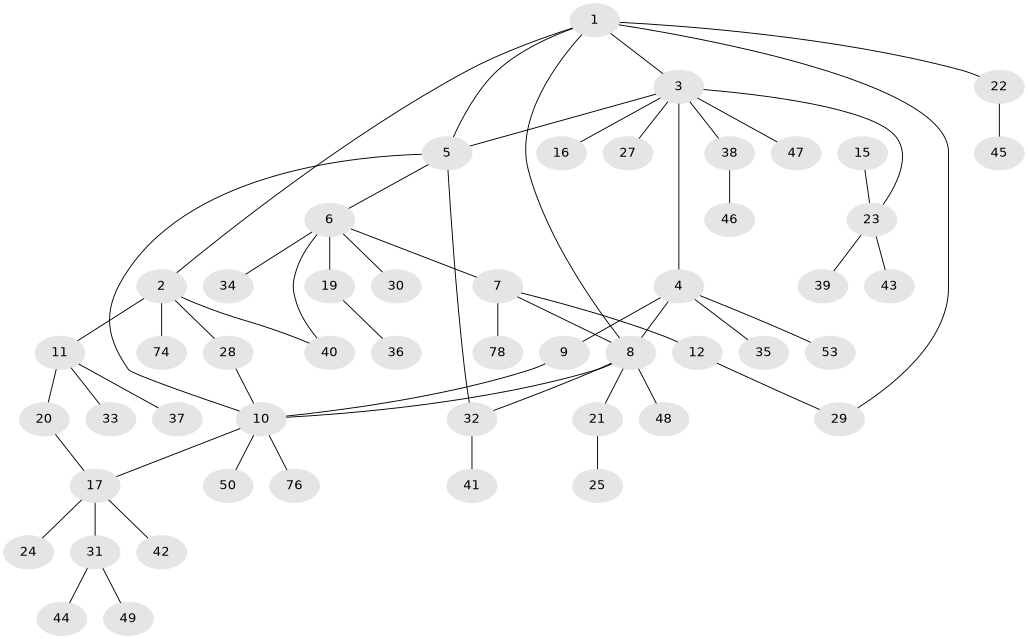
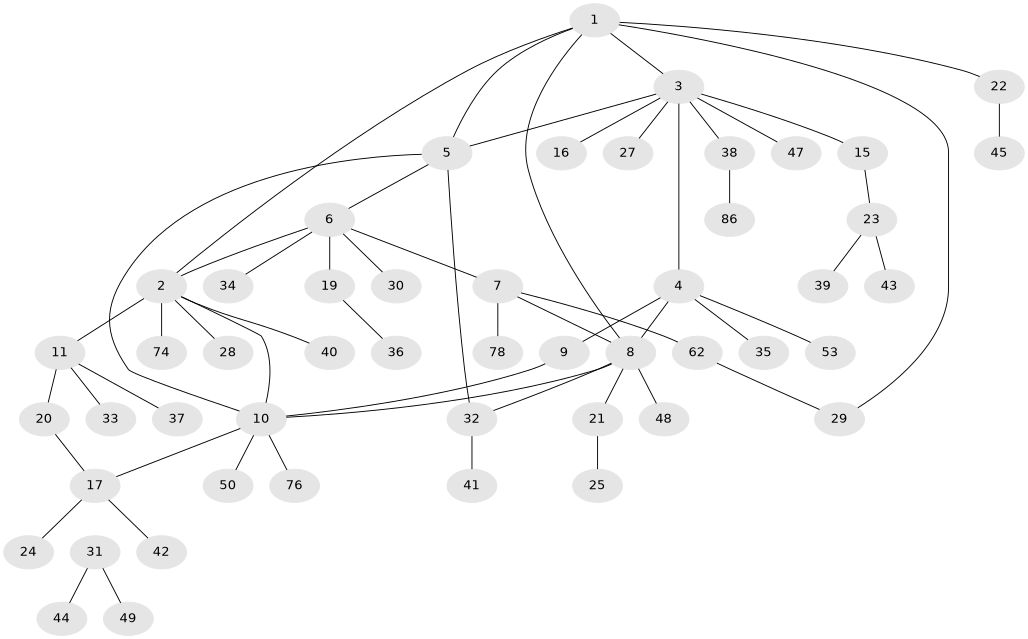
edge "3" -- "23": now "3" -- "15"
node "46": label "46" -> "86"
edge "6" -- "40": now "6" -- "2"
node "12": label "12" -> "62"
edge "28" -- "10": now "2" -- "10"
edge "17" -- "31": removed
